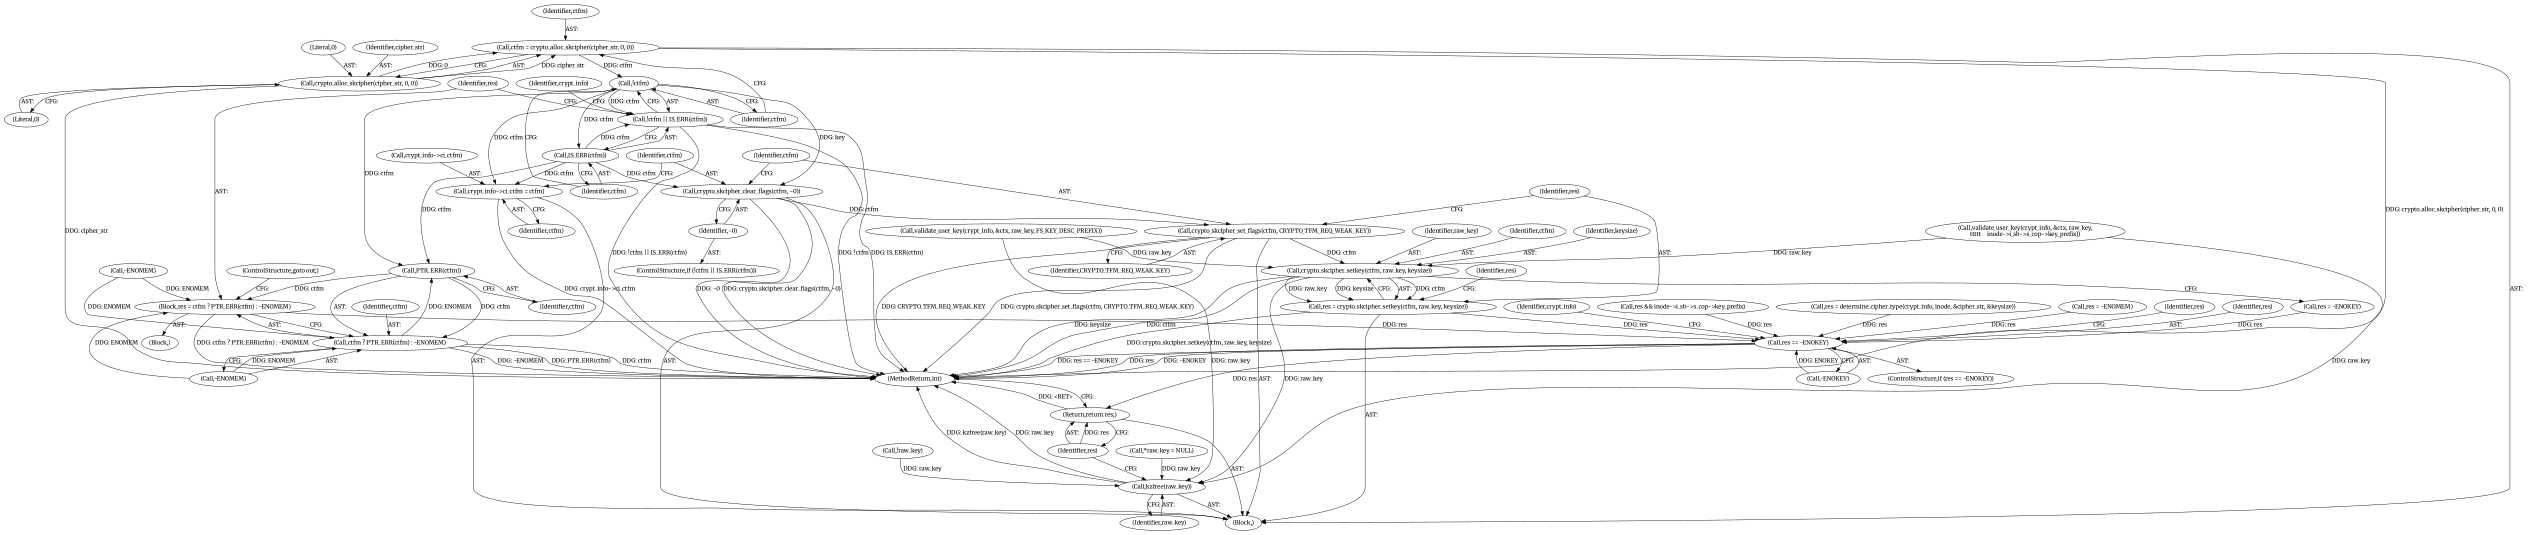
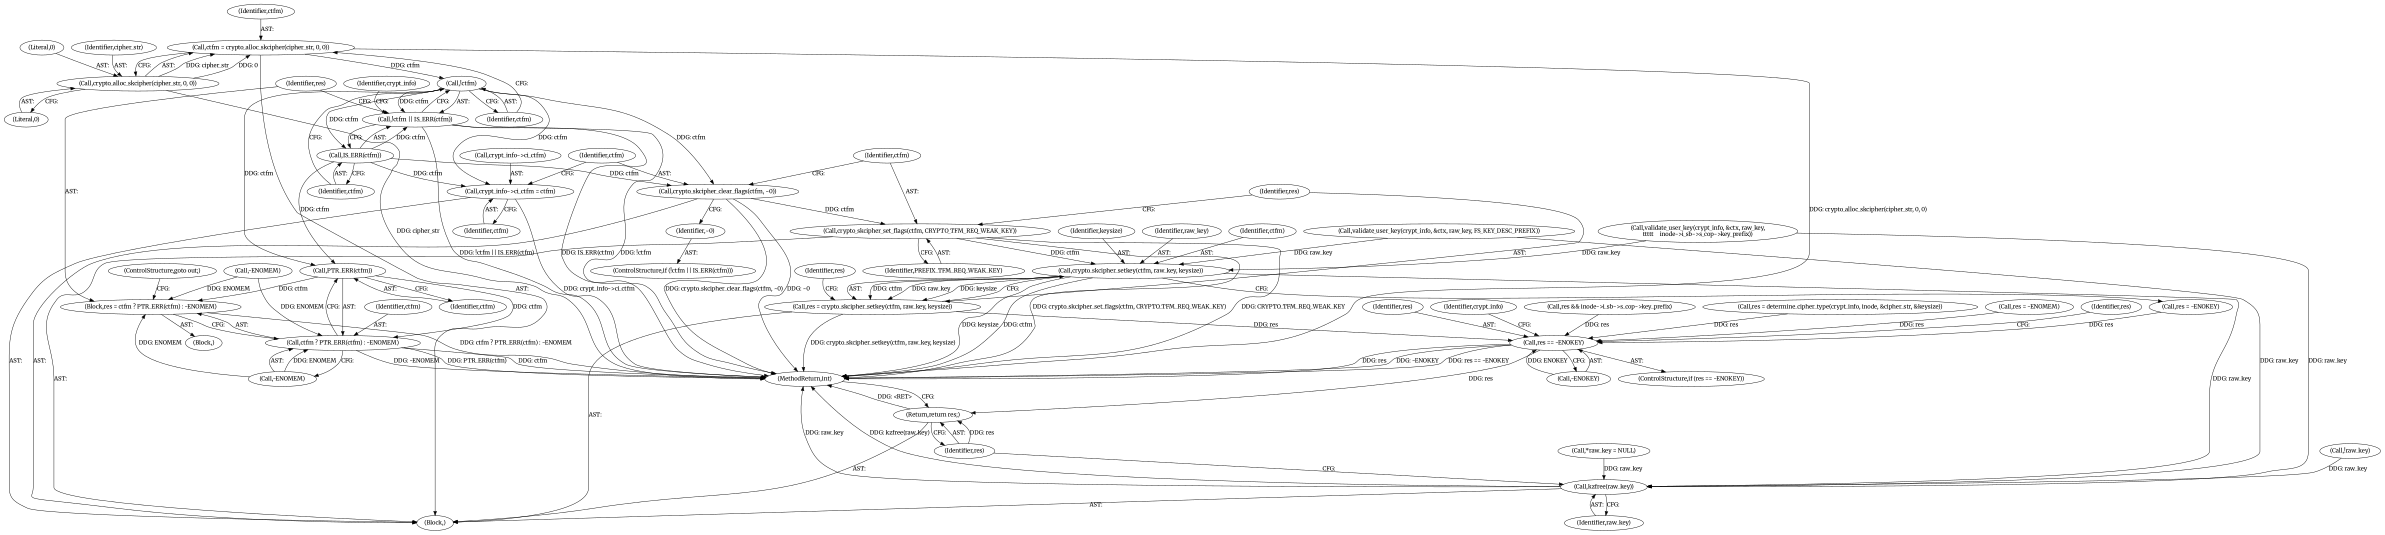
edge "(Call,!ctfm)" -> "(Call,crypto_skcipher_clear_flags(ctfm, ~0))": label "DDG: key" -> "DDG: ctfm"
edge "(Identifier,~0)" -> "(Call,crypto_skcipher_clear_flags(ctfm, ~0))": removed, label "AST:"
node "(Identifier,CRYPTO_TFM_REQ_WEAK_KEY)": label "(Identifier,CRYPTO_TFM_REQ_WEAK_KEY)" -> "(Identifier,PREFIX_TFM_REQ_WEAK_KEY)"
edge "(Call,ctfm ? PTR_ERR(ctfm) : -ENOMEM)" -> "(Call,PTR_ERR(ctfm))": label "DDG: ENOMEM" -> "CFG: "
edge "(Block,res = ctfm ? PTR_ERR(ctfm) : -ENOMEM)" -> "(Call,res == -ENOKEY)": removed, label "DDG: res"
